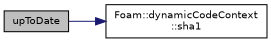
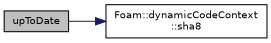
node "Foam::dynamicCodeContext ::sha1": label "Foam::dynamicCodeContext ::sha1" -> "Foam::dynamicCodeContext ::sha8"
